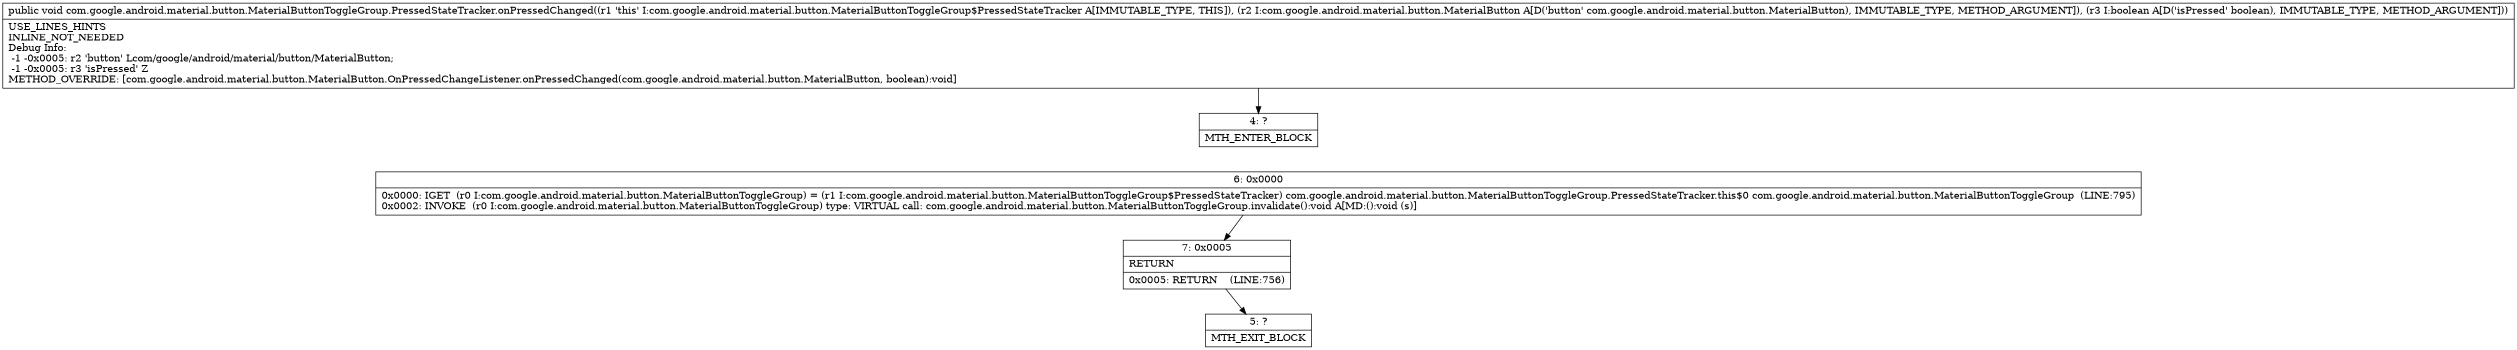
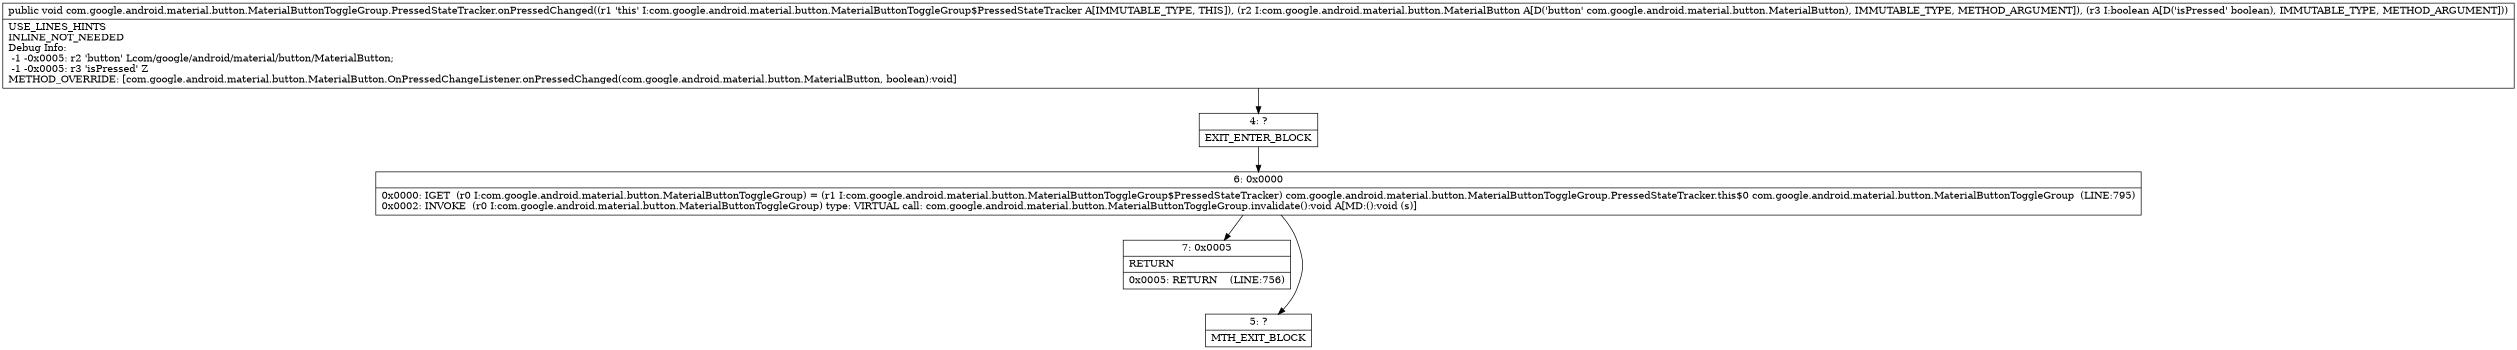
node "4: ?": text "MTH_ENTER_BLOCK" -> "EXIT_ENTER_BLOCK"
edge "4: ?" -> "6: 0x0000": added
edge "7: 0x0005" -> "5: ?": now "6: 0x0000" -> "5: ?"
